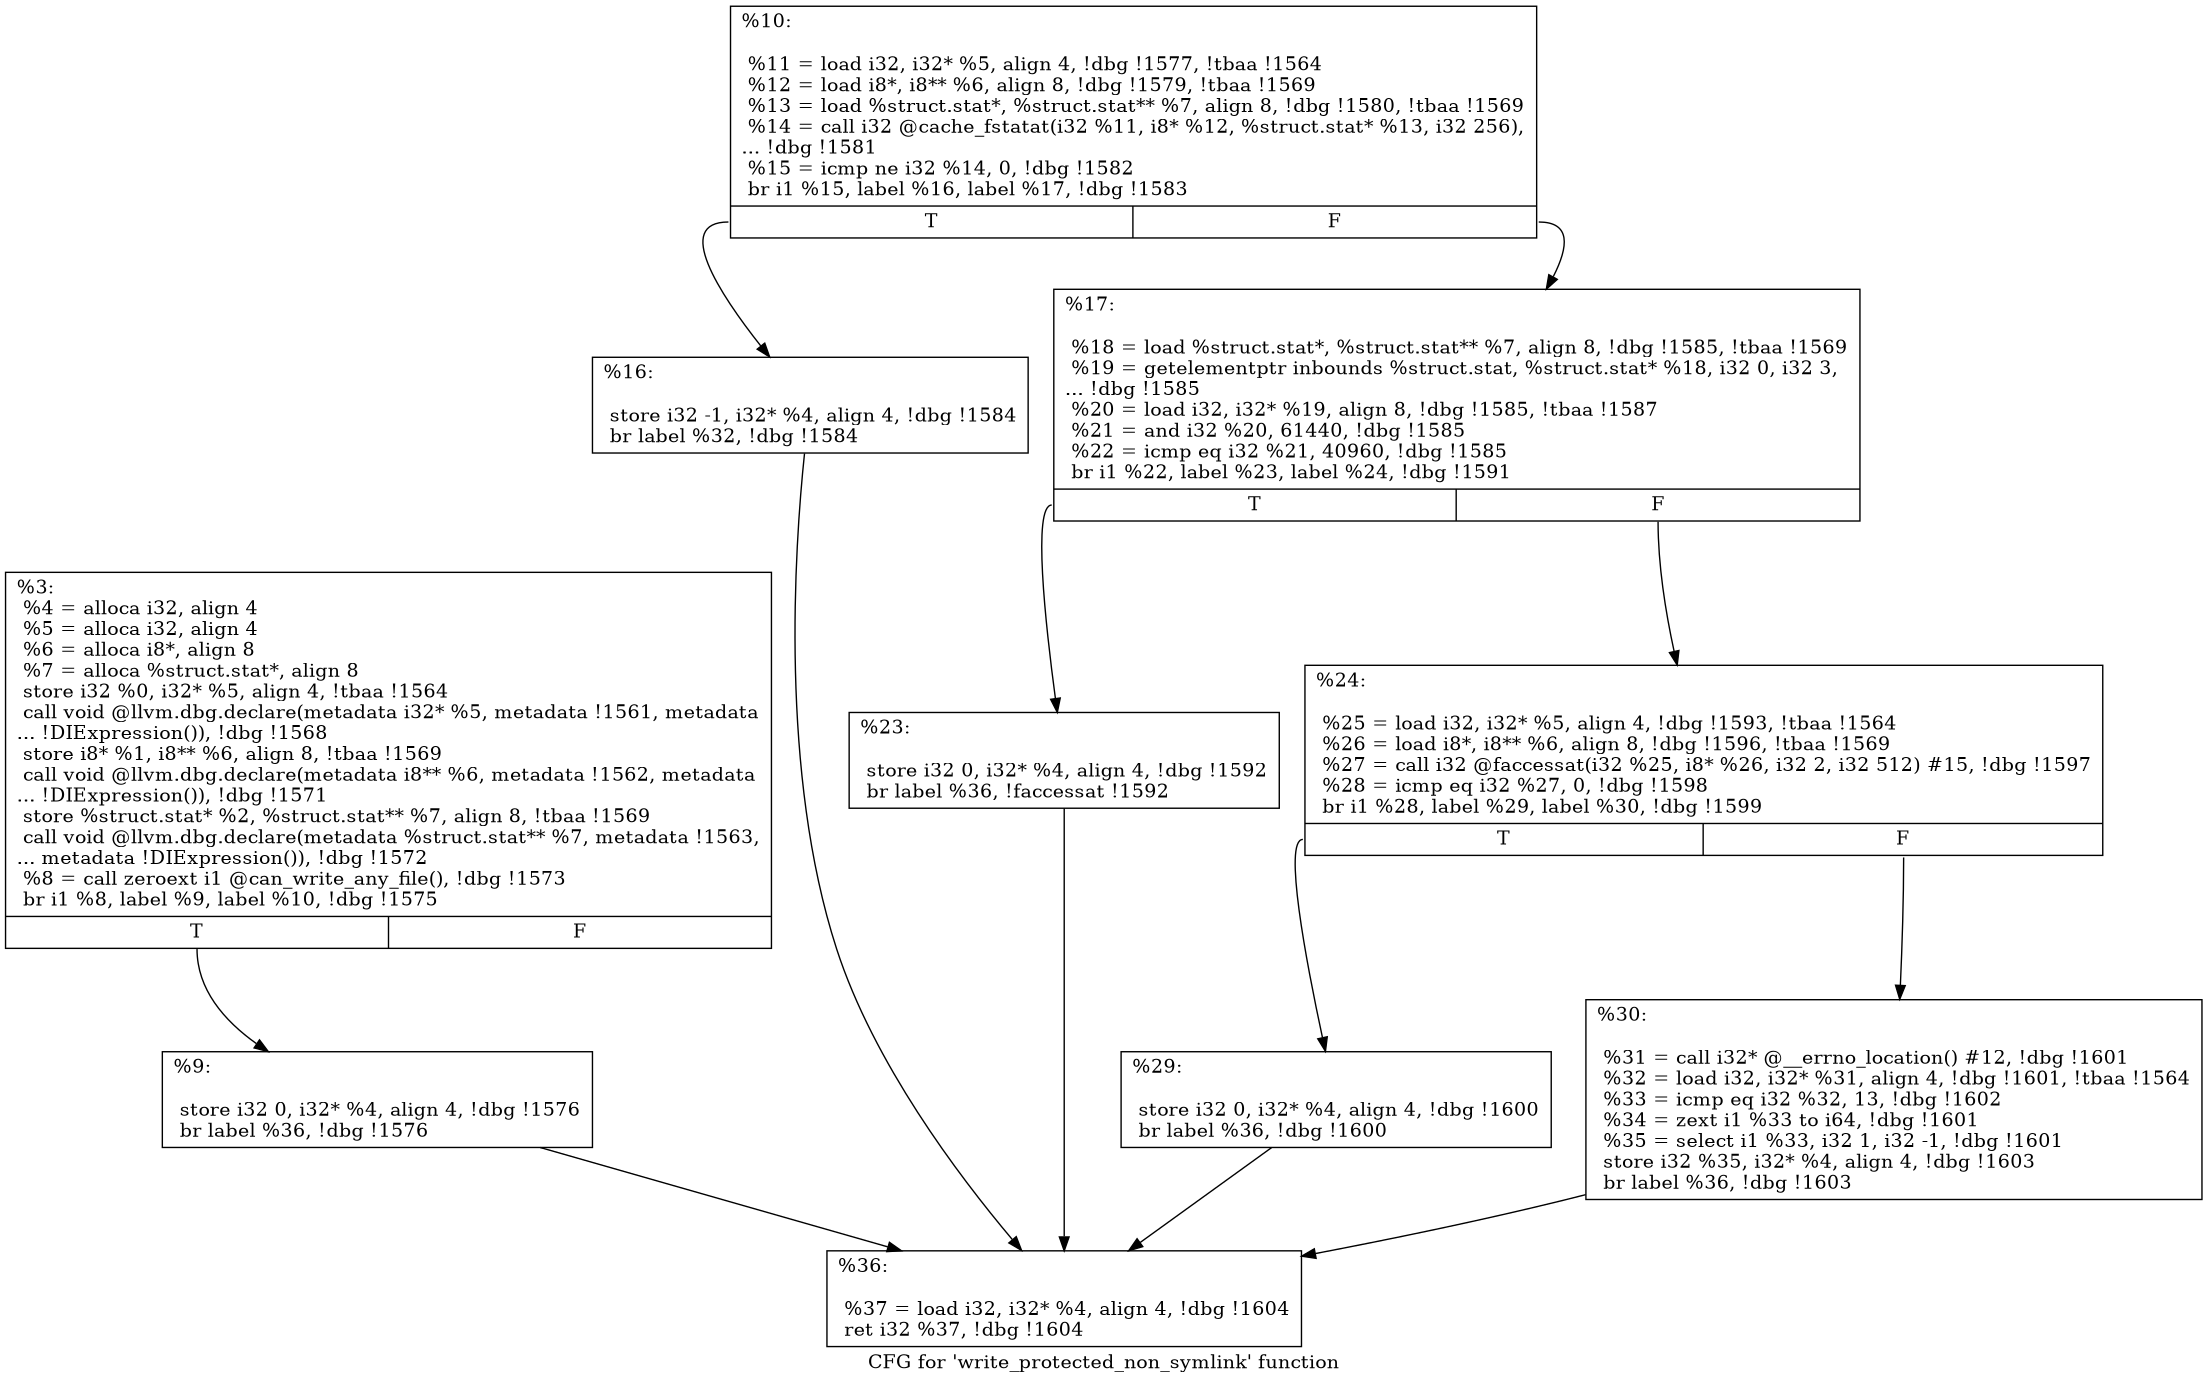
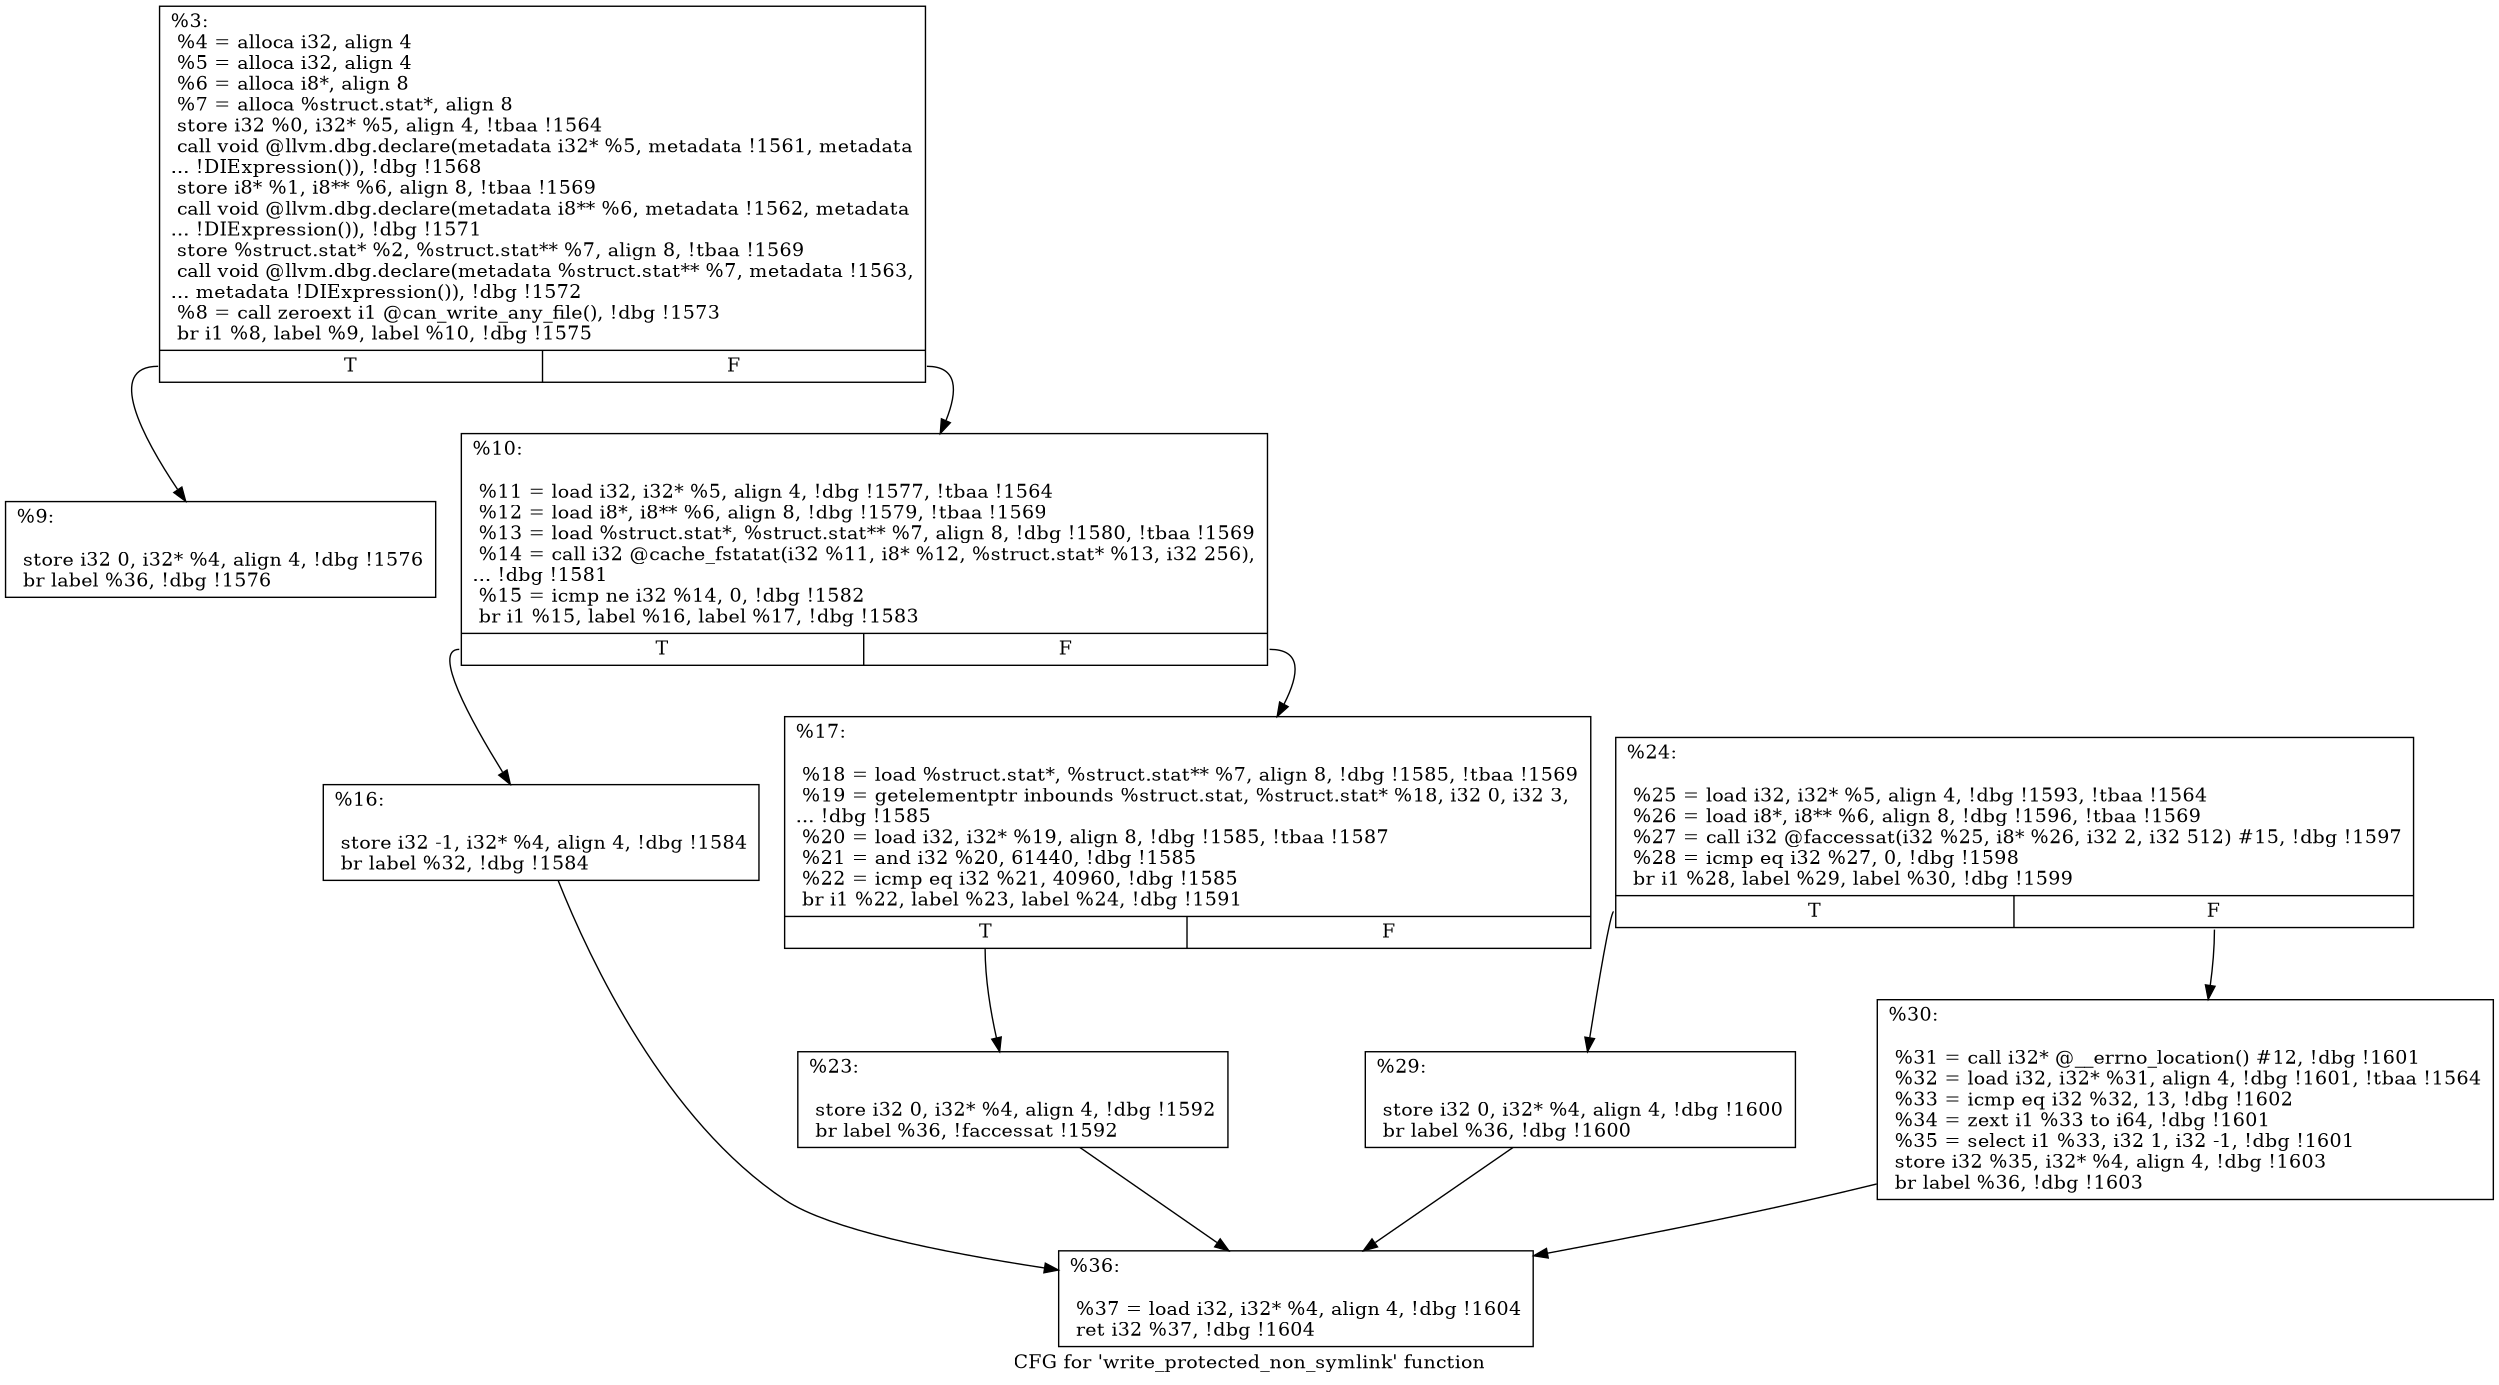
edge "%3:" -> "%10:": added
edge "%17:" -> "%24:": removed
edge "%9:" -> "%36:": removed
